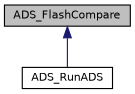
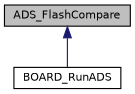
node "ADS_RunADS": label "ADS_RunADS" -> "BOARD_RunADS"
